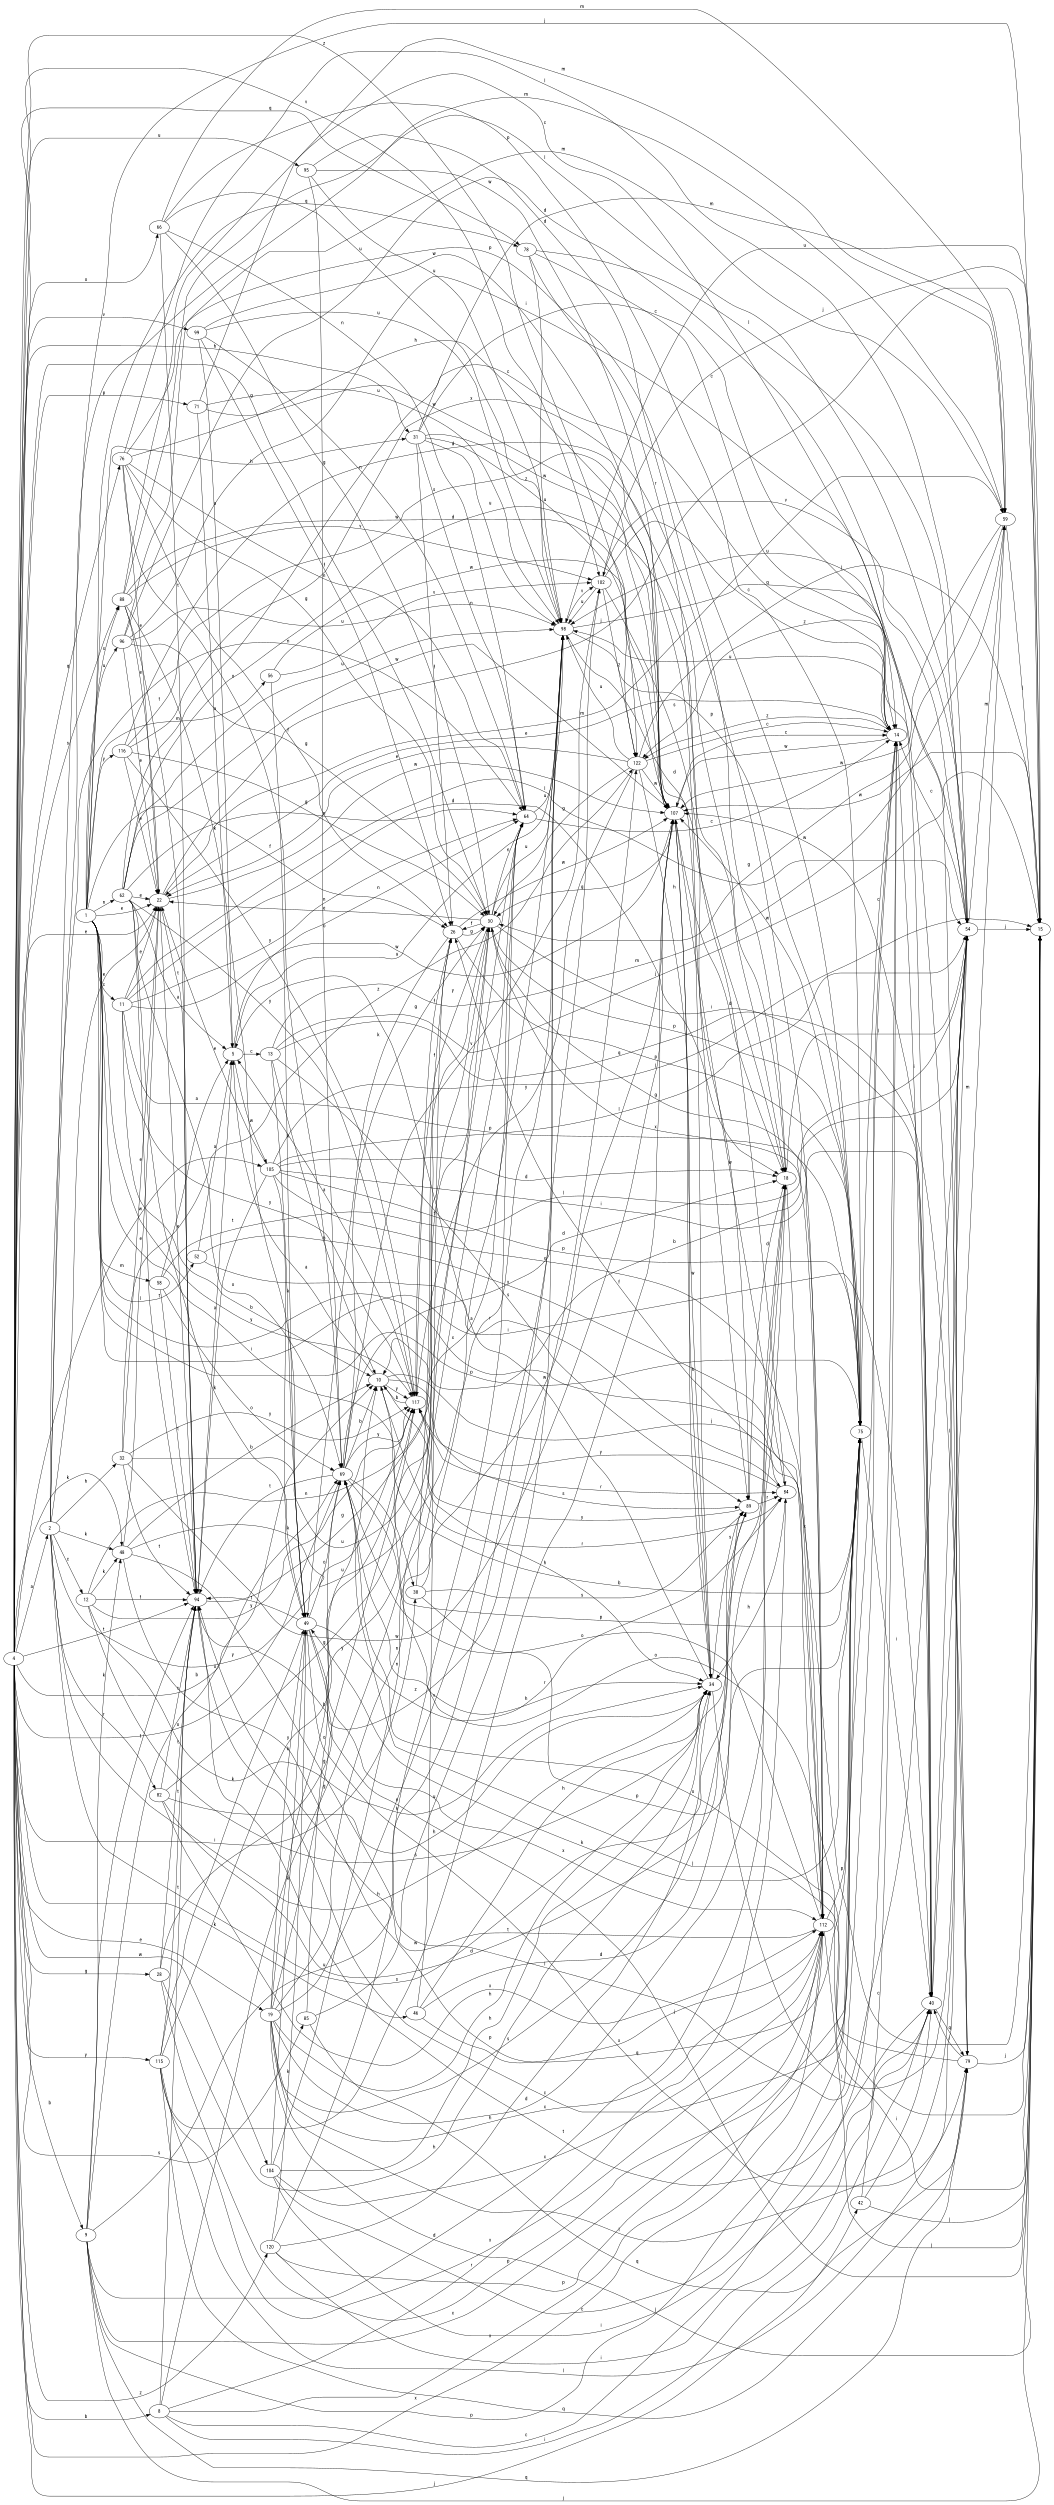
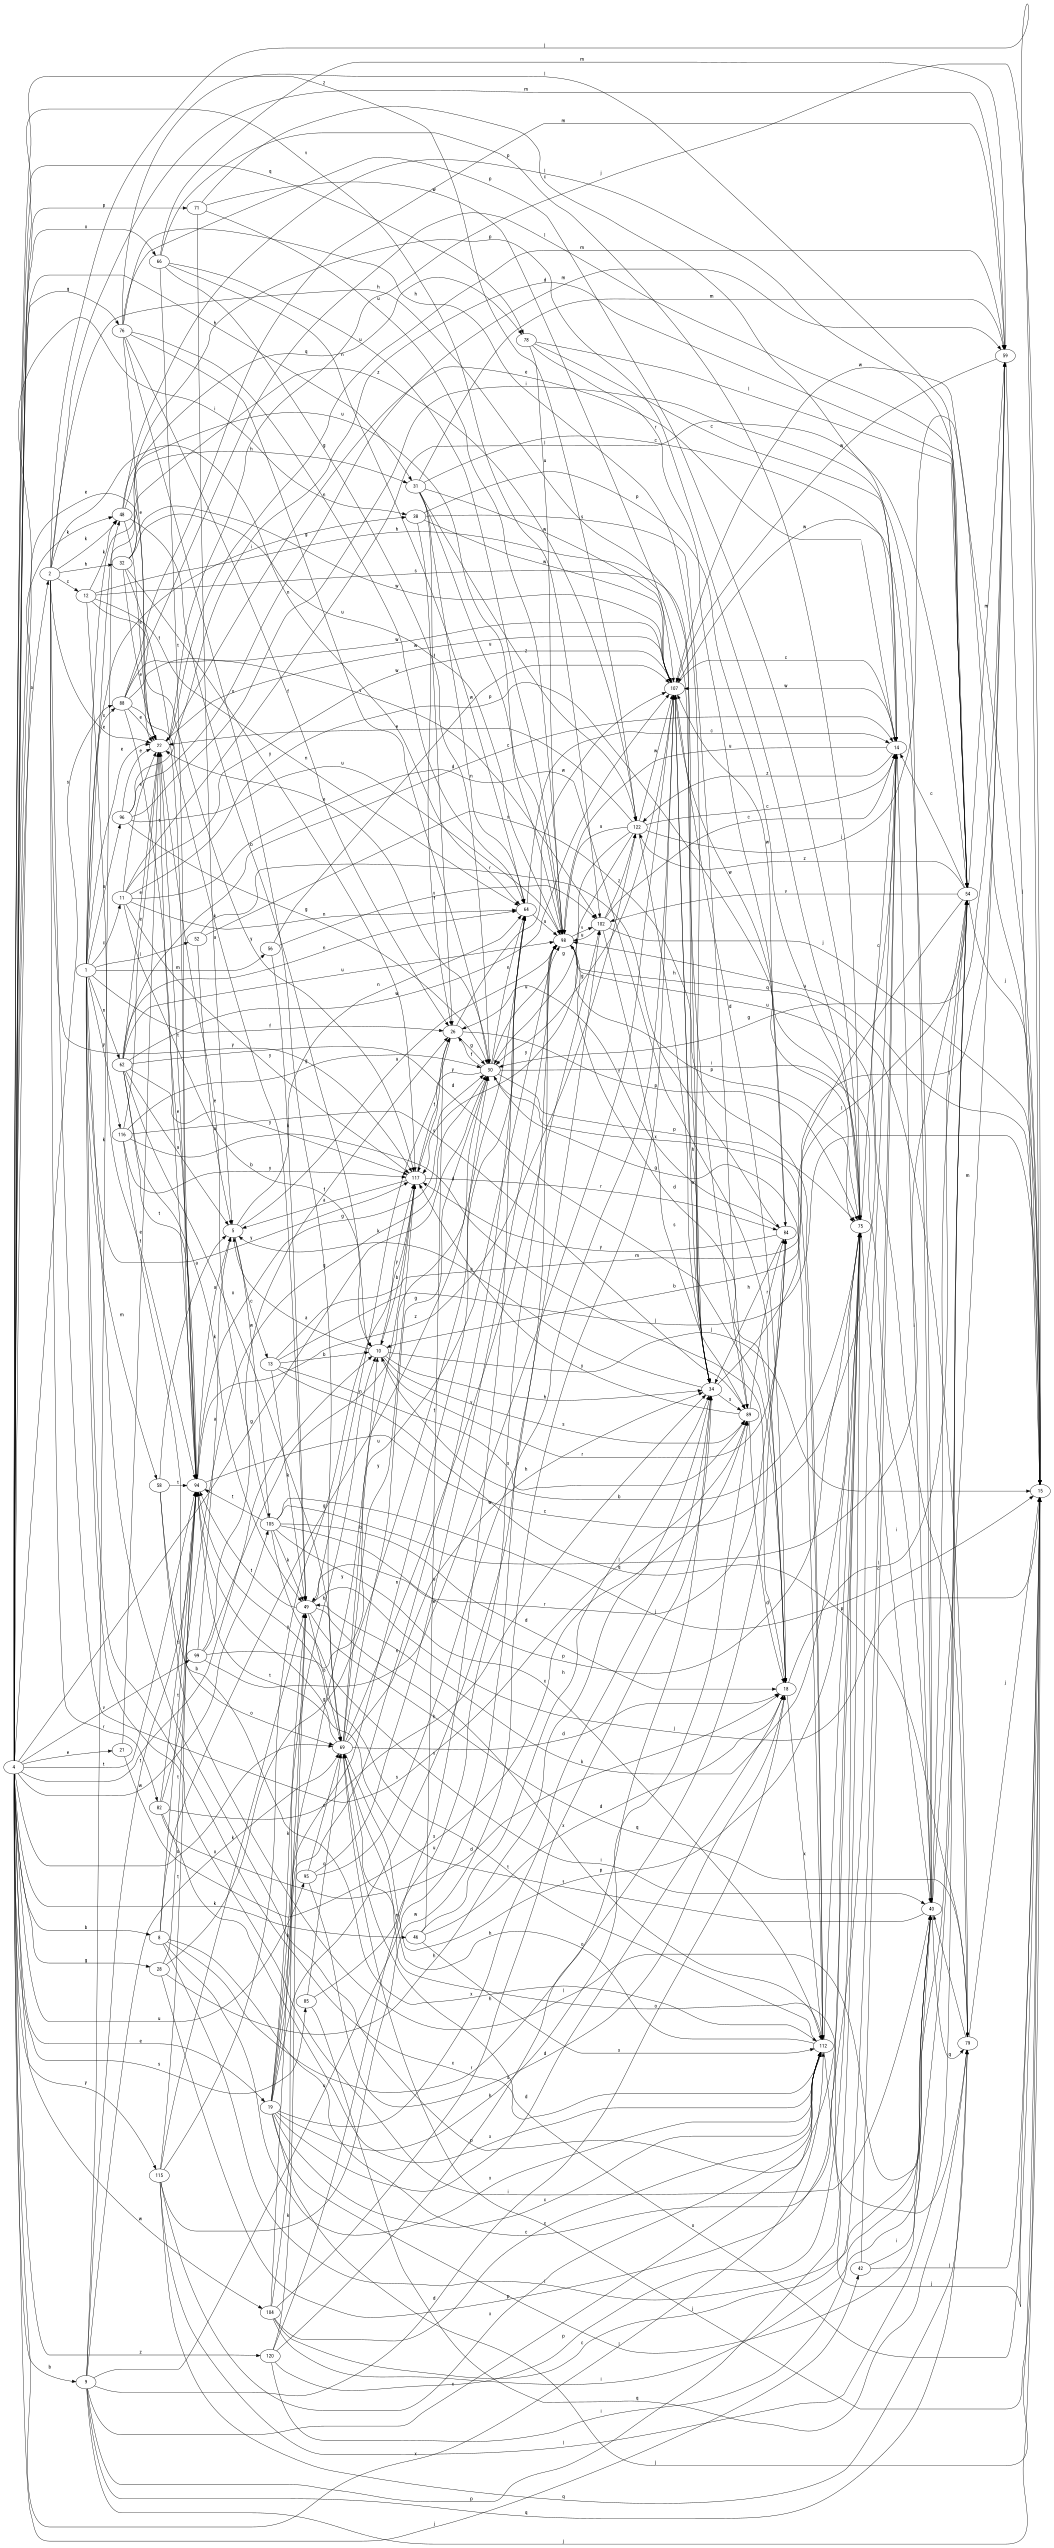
node "21": added
